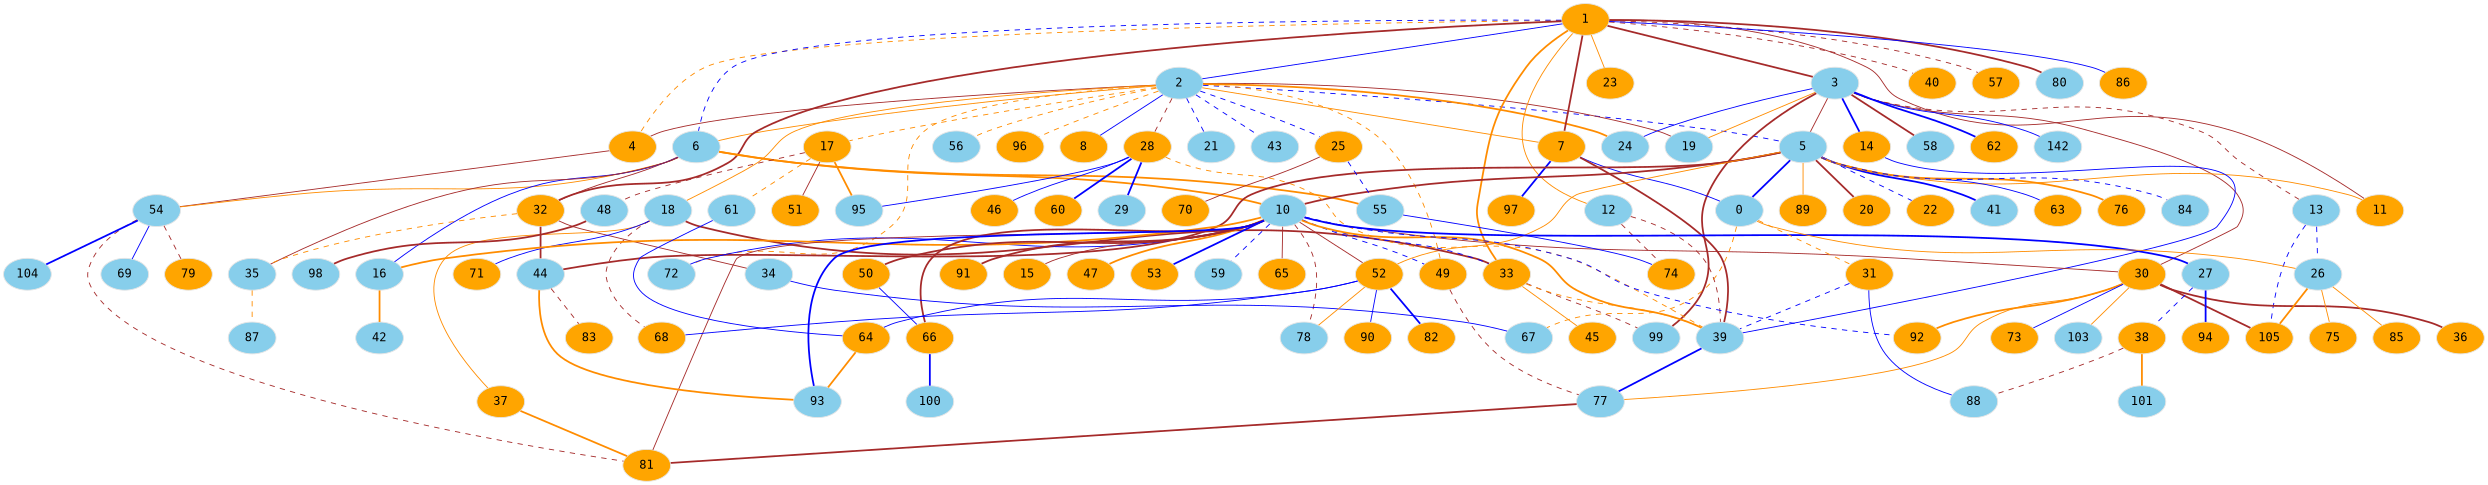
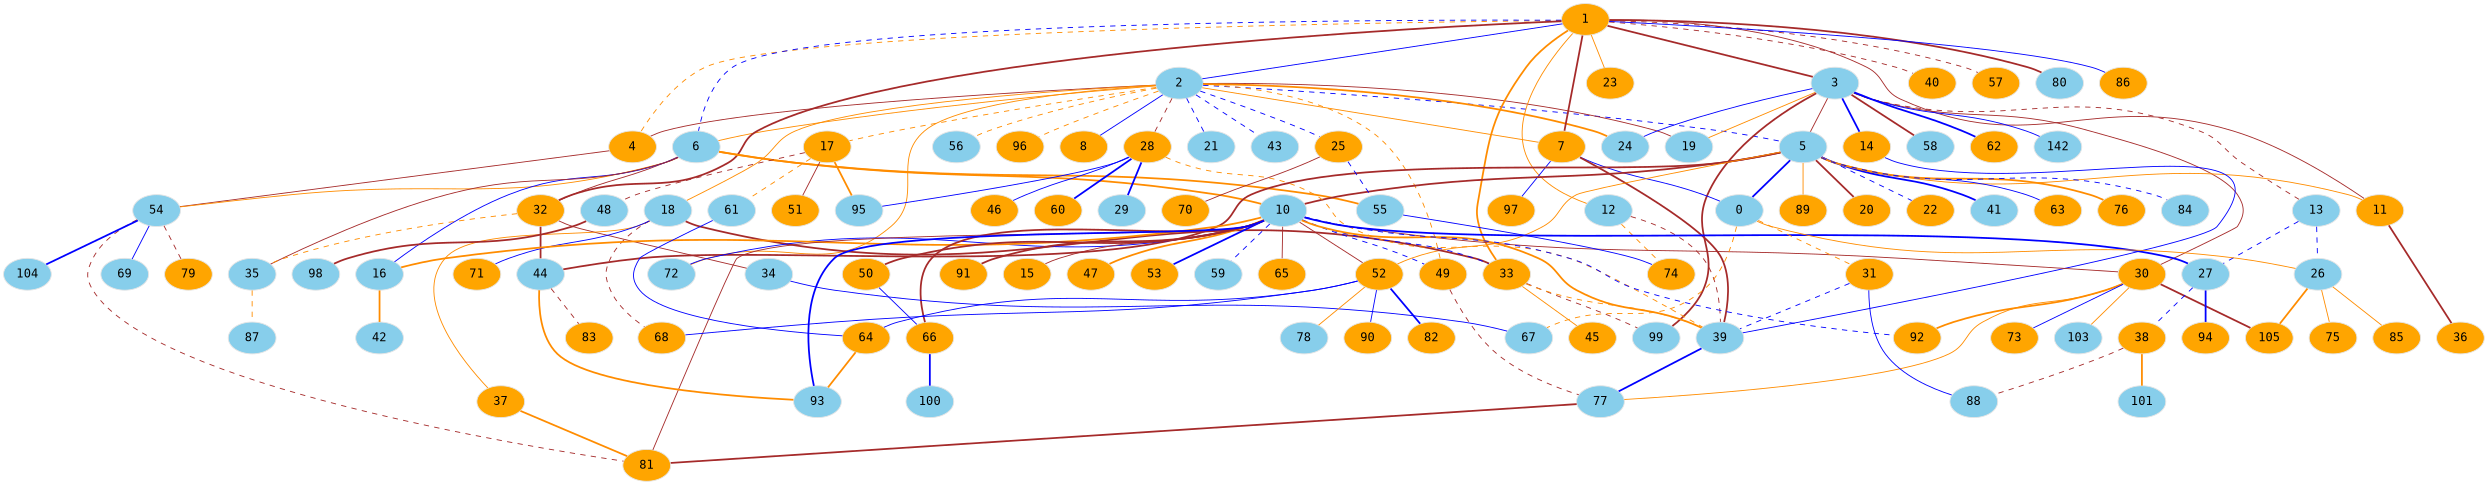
edge "2" -- "72": style dashed -> solid
edge "7" -- "97": style bold -> solid
edge "12" -- "74": color brown -> darkorange
edge "10" -- "78": removed
edge "13" -- "105": now "13" -- "27"
edge "30" -- "36": now "11" -- "36"
